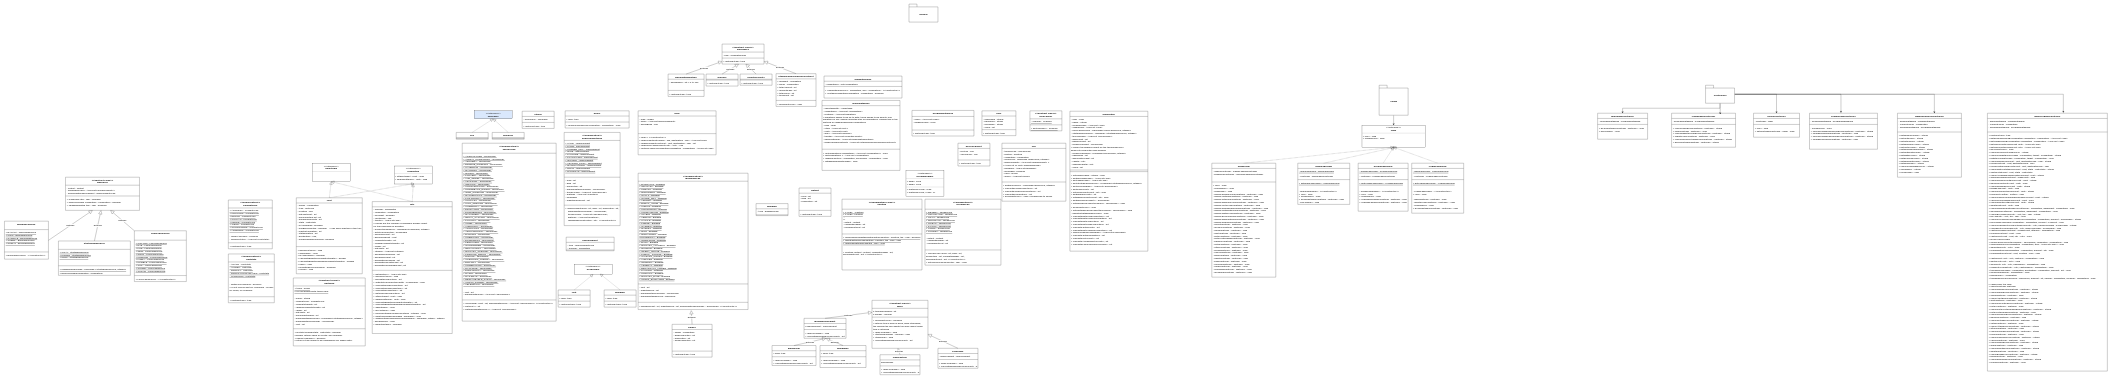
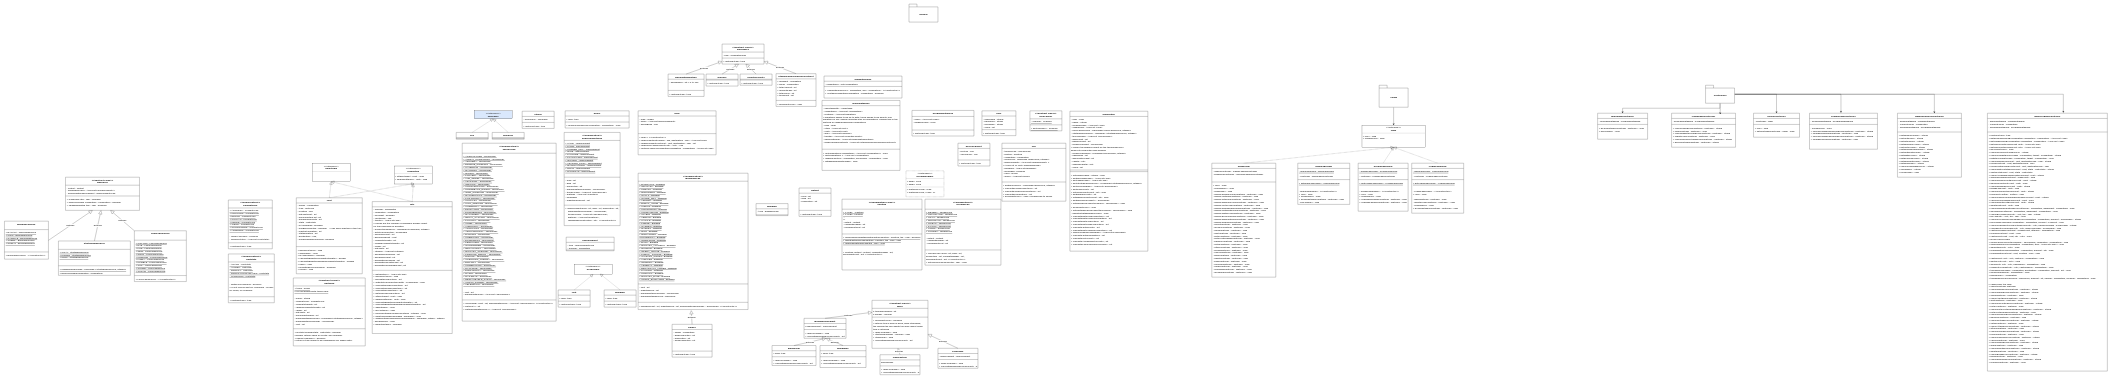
node "Views": size 29x30 -> 29x22
edge "MainPageView" -> "<<Interface>> View + run() : void + showMenu() : void": removed
node "<<Interface>> TerrainModifier + field1: Type + field2: Type + method1(Type): Type + method2(Type, Type): Ty": style solid -> dashed
